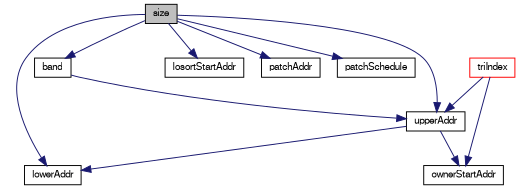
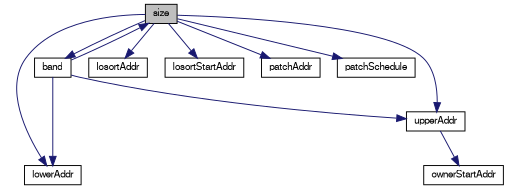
edge "band" -> "size": added
node "losortAddr": added
node "triIndex": removed
edge "upperAddr" -> "lowerAddr": now "band" -> "lowerAddr"
